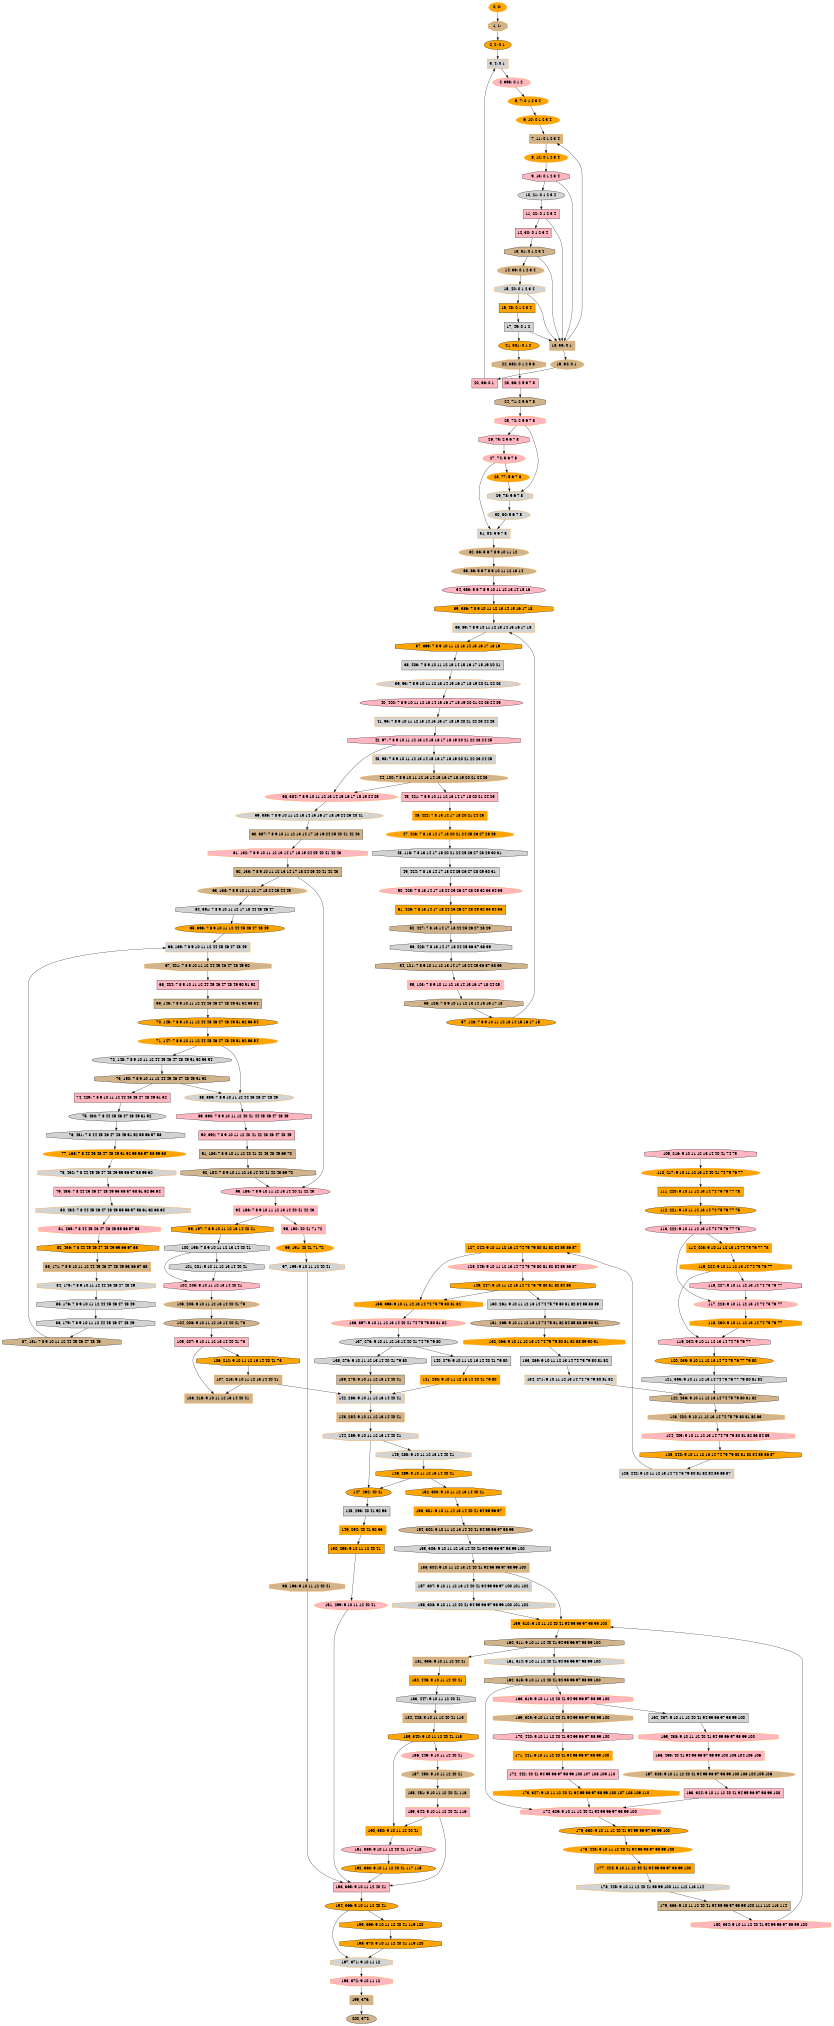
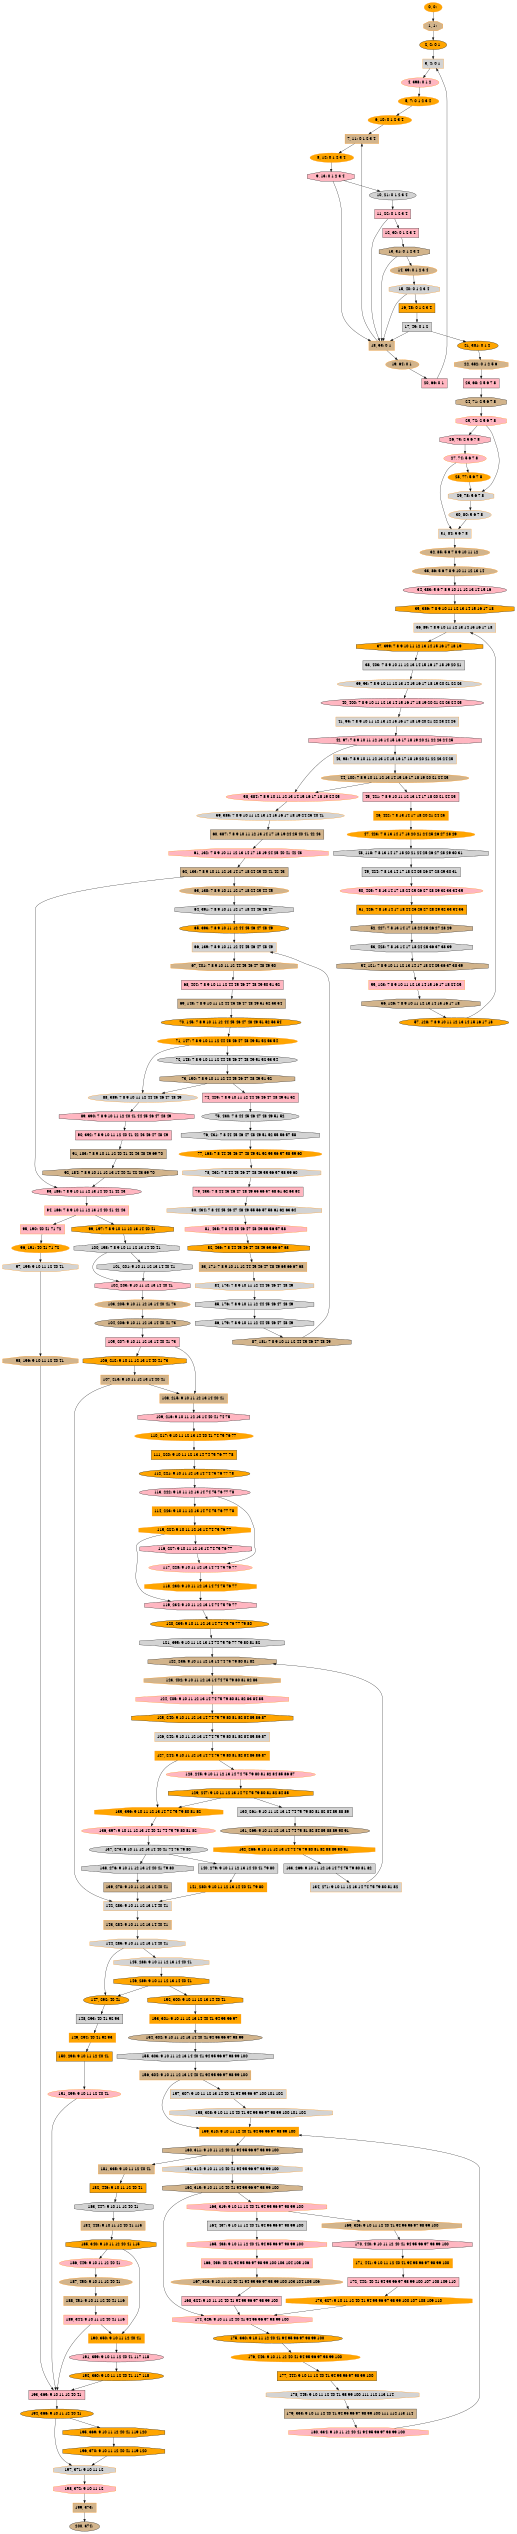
edge "108, 215: 9 10 11 12 13 14 40 41" -> "109, 216: 9 10 11 12 13 14 40 41 74 75": added
